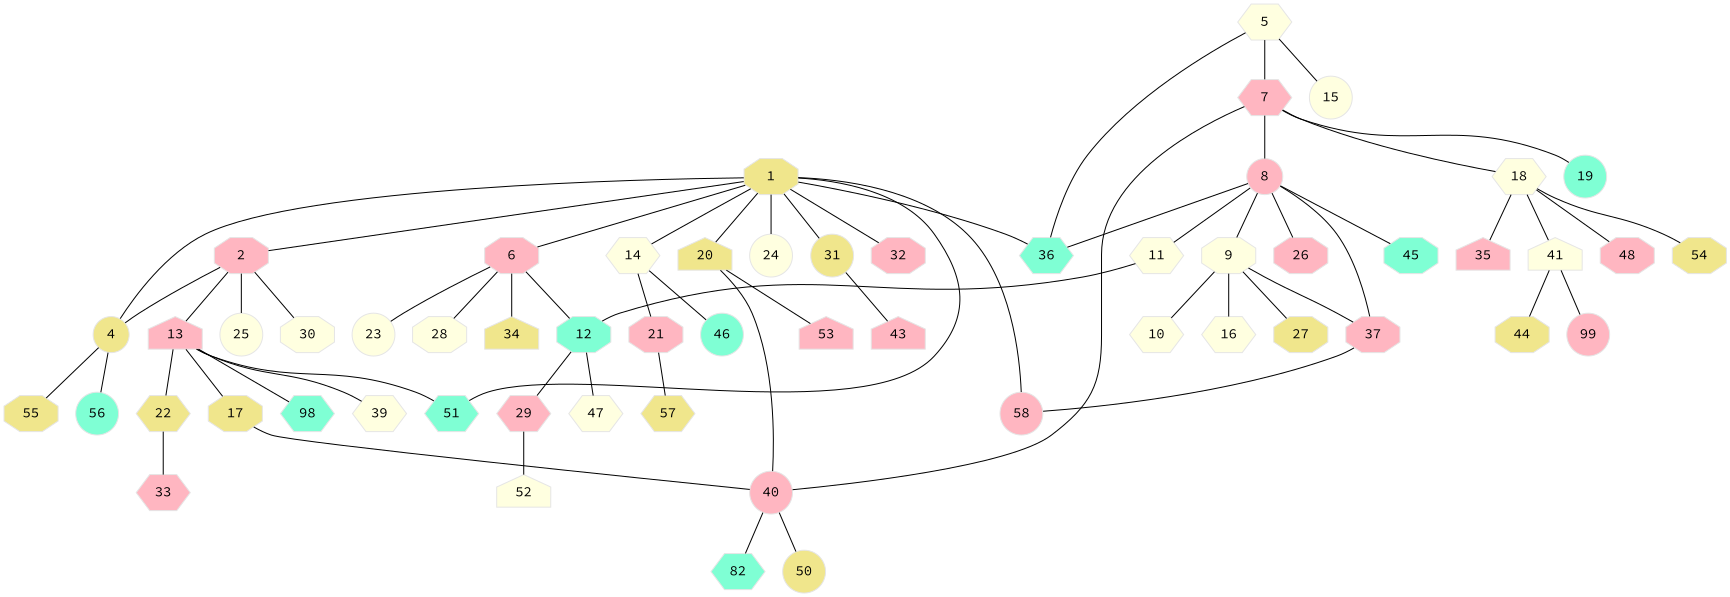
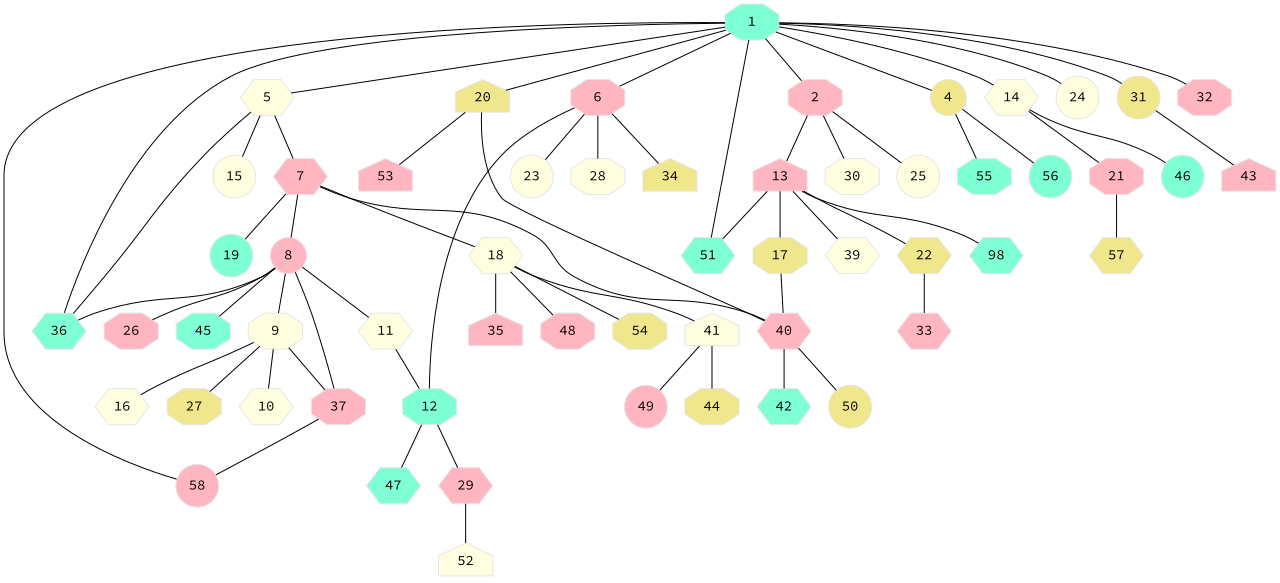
edge "1" -- "5": added
node "1": fillcolor khaki -> aquamarine
edge "2" -- "4": removed
node "99": label "99" -> "49"
node "55": fillcolor khaki -> aquamarine
node "47": fillcolor lightyellow -> aquamarine
node "40": shape circle -> hexagon
node "82": label "82" -> "42"
